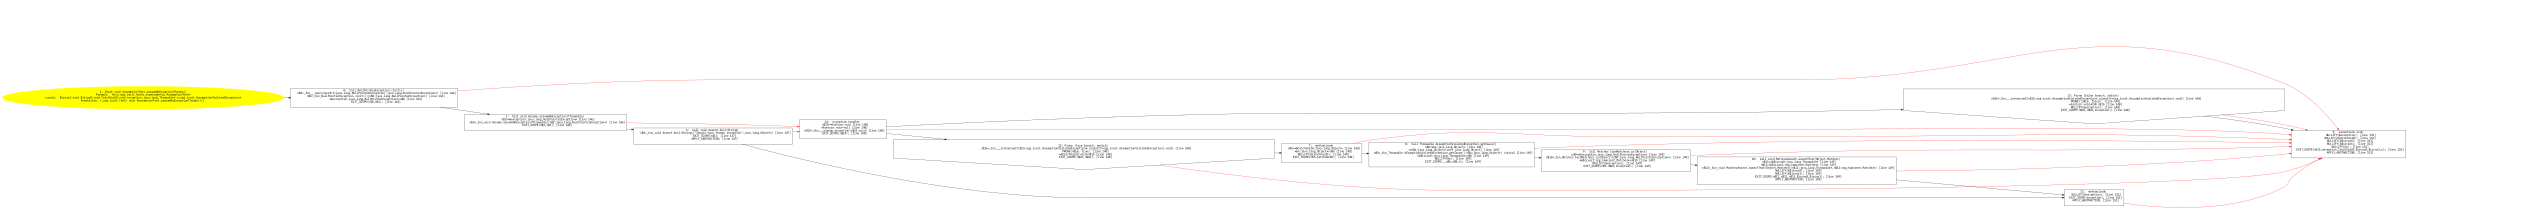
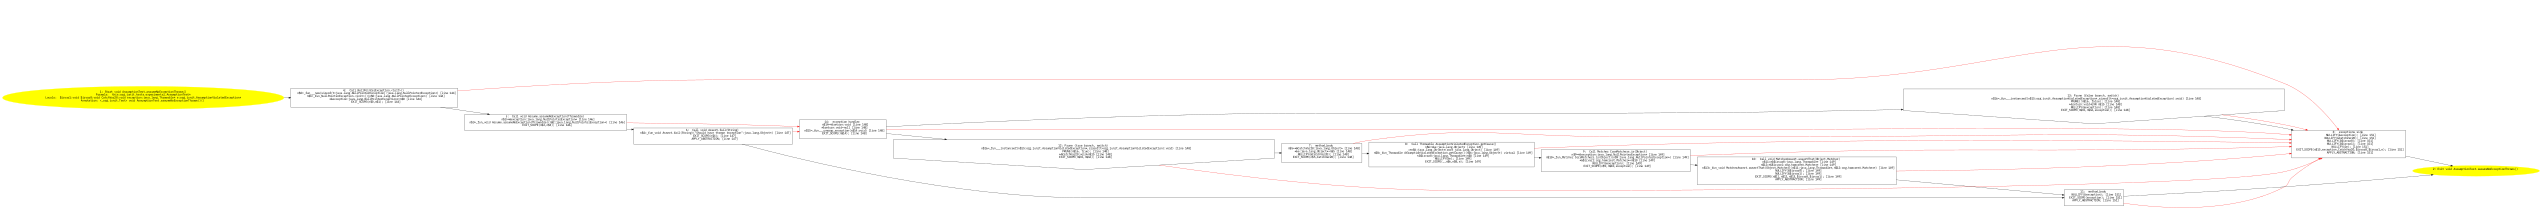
node "2: Exit void AssumptionTest.assumeNoExceptionThrows()": added
